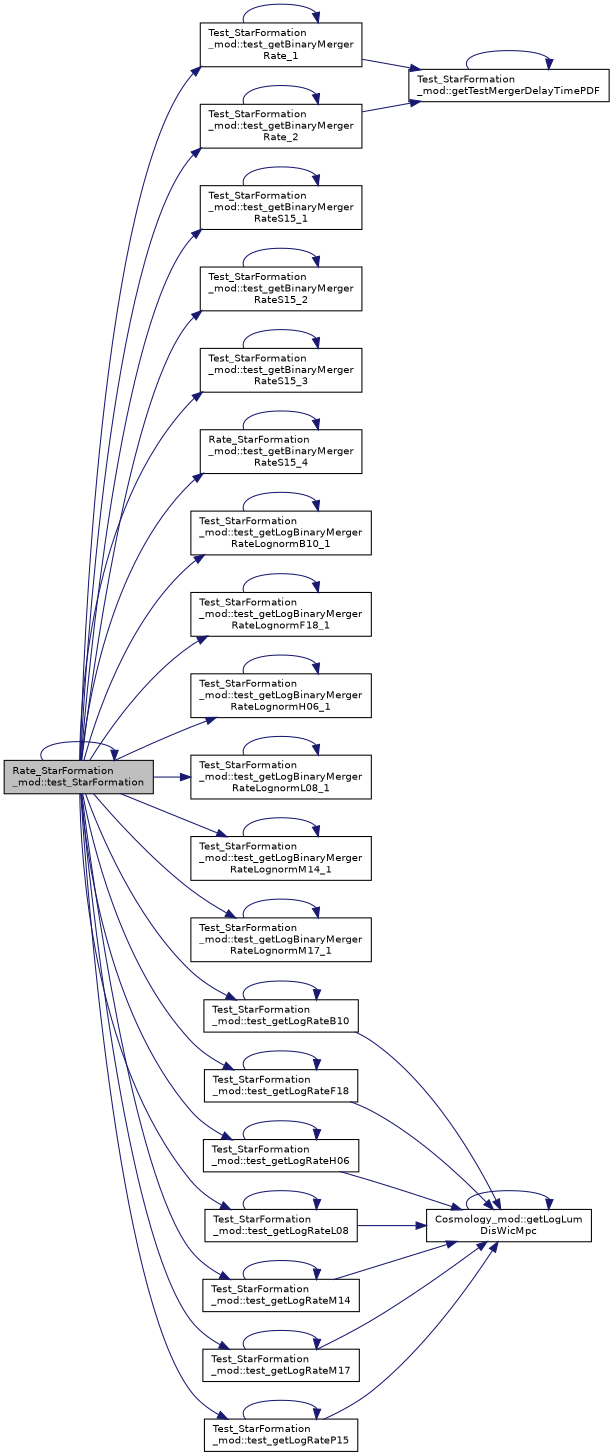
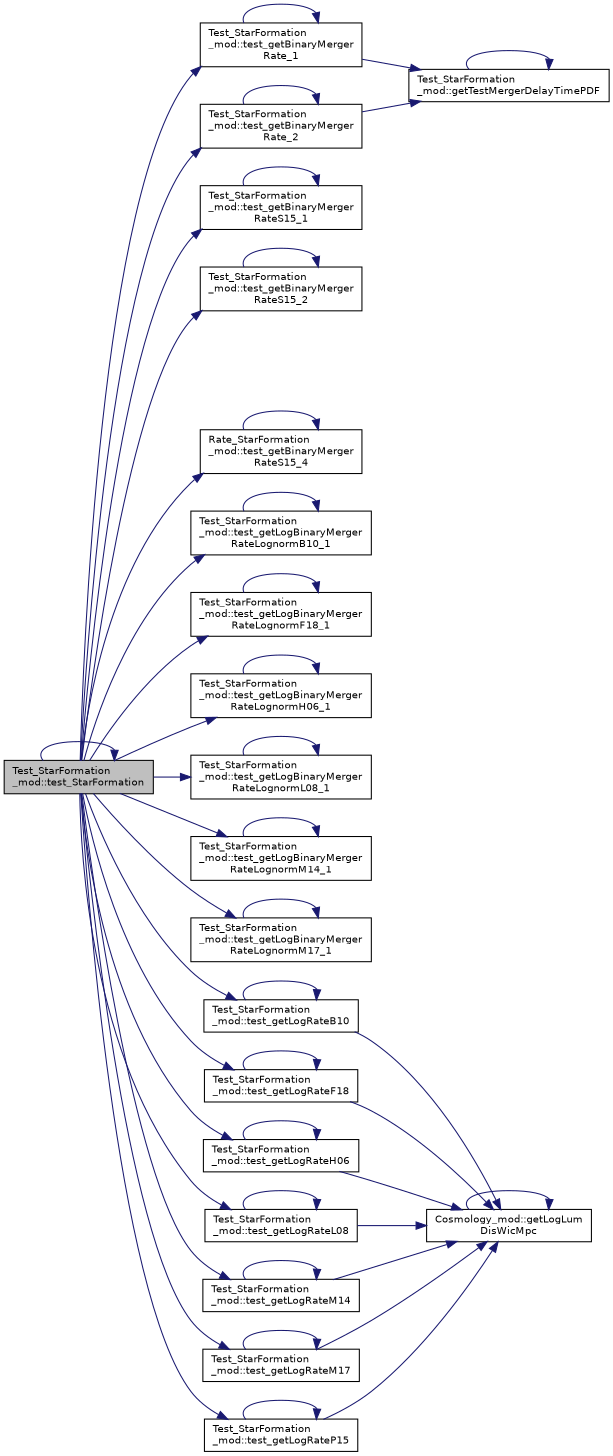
node "Test_StarFormation _mod::test_getBinaryMerger RateS15_3": removed
node "Rate_StarFormation _mod::test_StarFormation": label "Rate_StarFormation _mod::test_StarFormation" -> "Test_StarFormation _mod::test_StarFormation"
